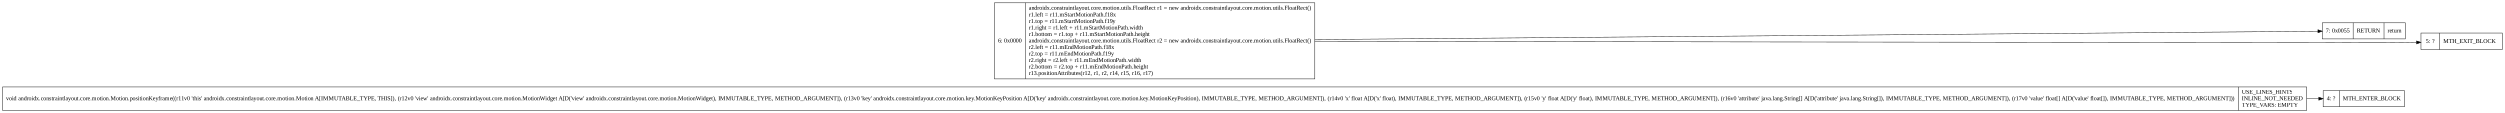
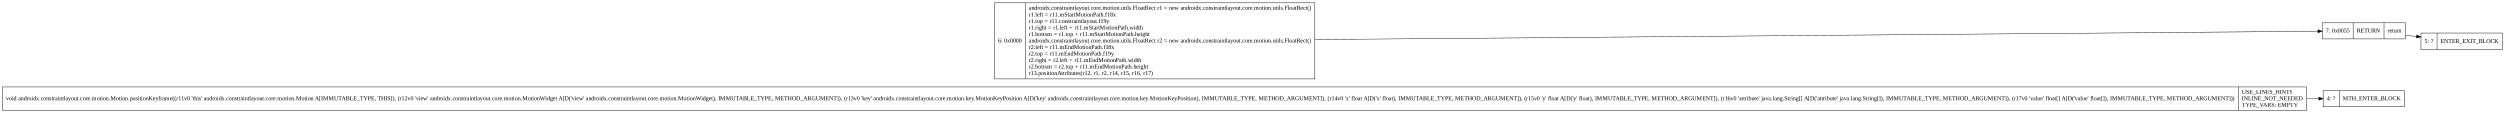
node "6: 0x0000": text "r1.top = r11.mStartMotionPath.f19y" -> "r1.top = r11.constraintlayout.f19y"
node "5: ?": text "MTH_EXIT_BLOCK" -> "ENTER_EXIT_BLOCK"
edge "6: 0x0000" -> "5: ?": now "7: 0x0055" -> "5: ?"
